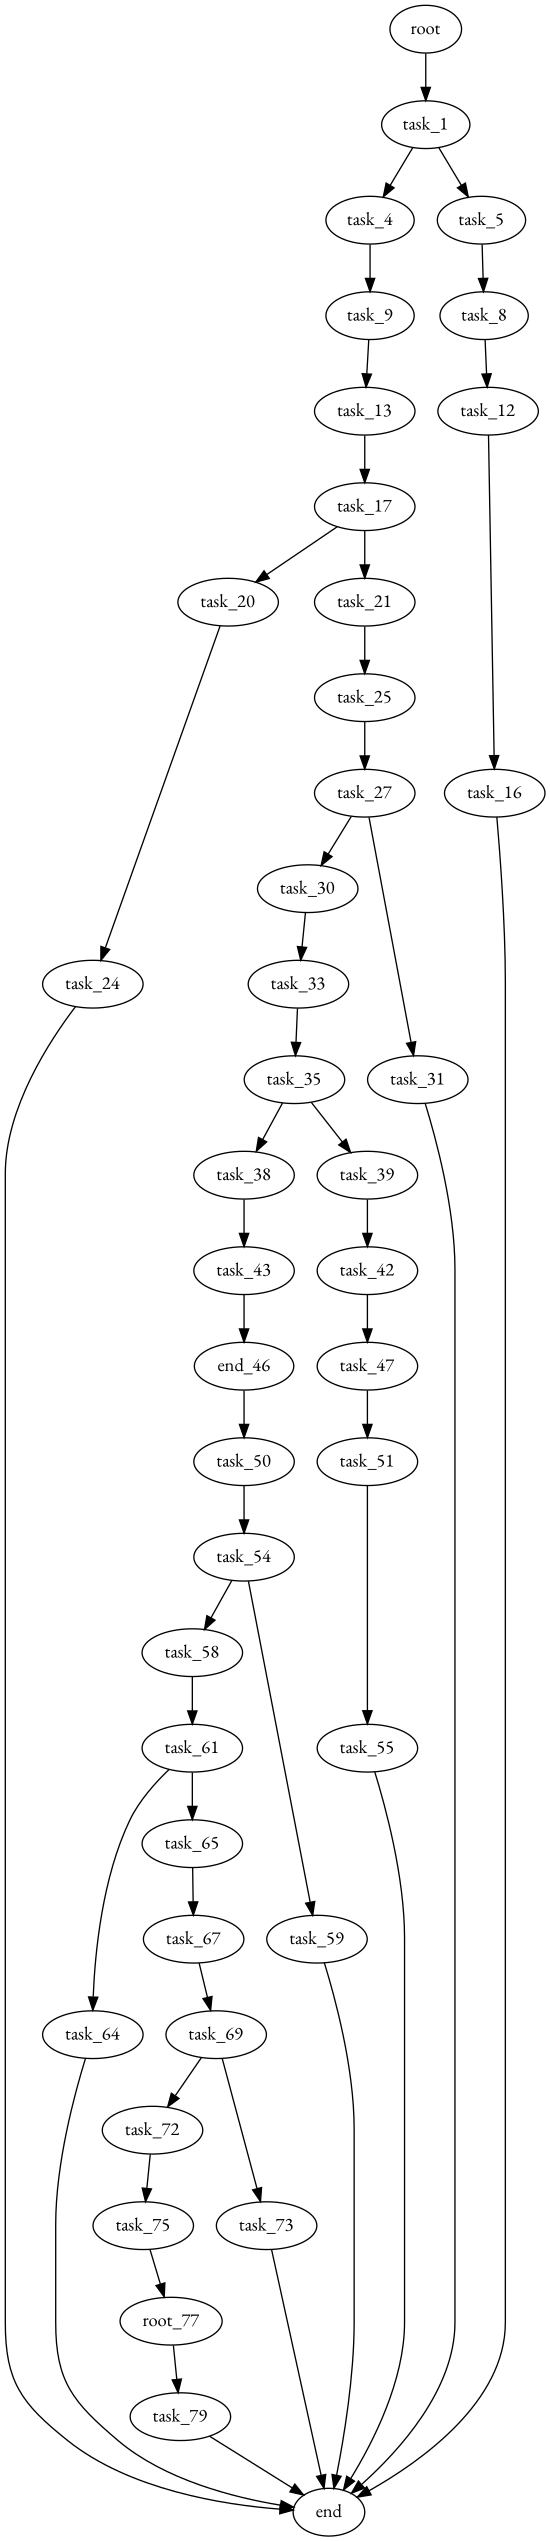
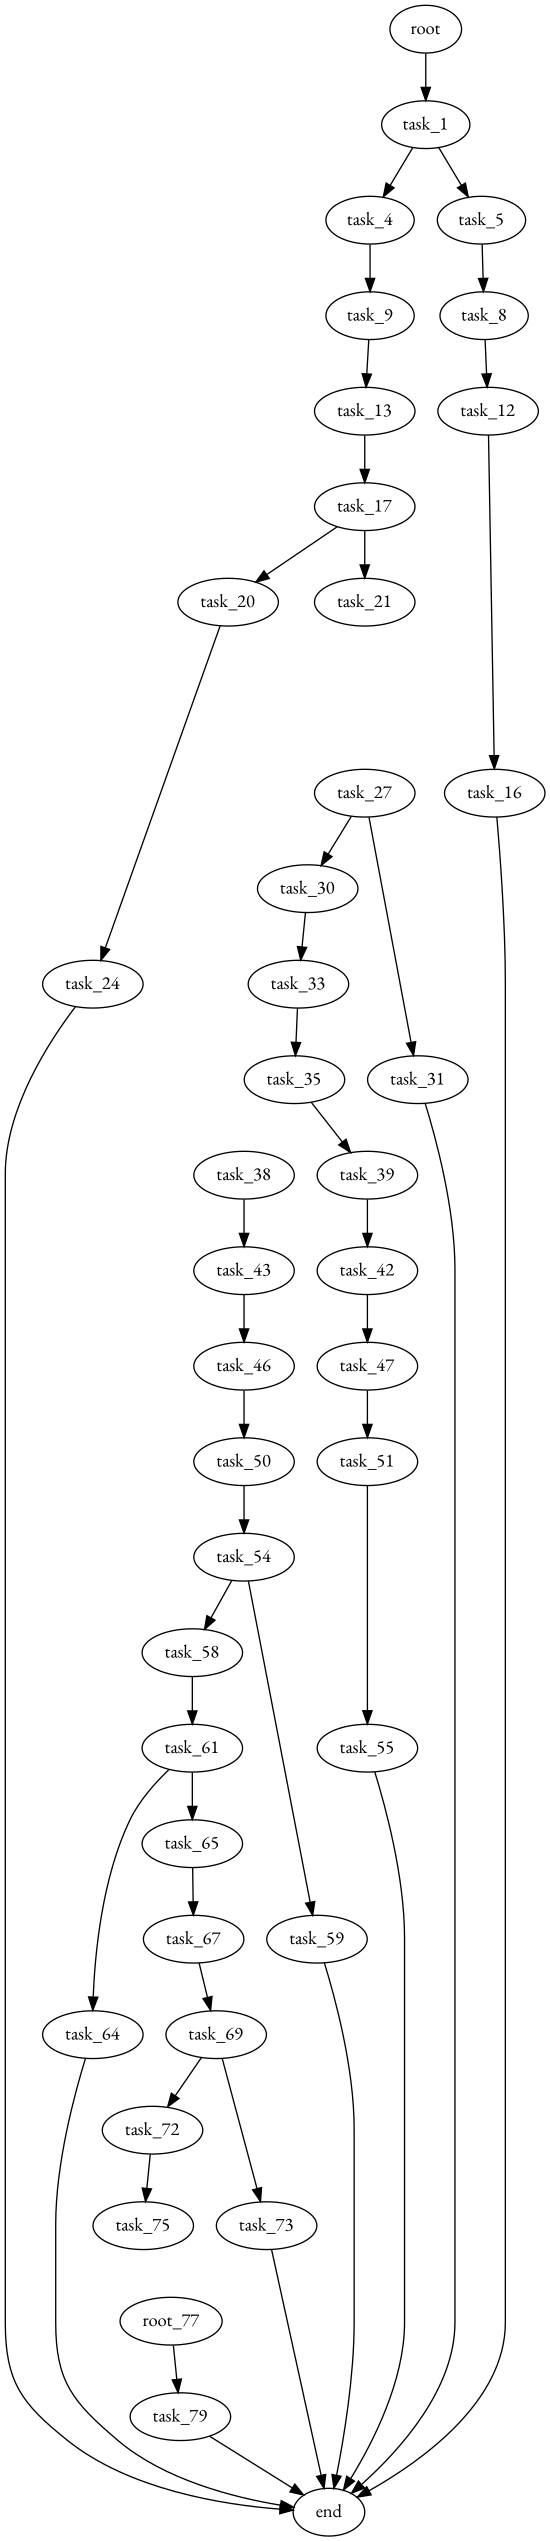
node "task_25": removed
edge "task_35" -> "task_38": removed
node "end_46": label "end_46" -> "task_46"
edge "task_75" -> "root_77": removed
